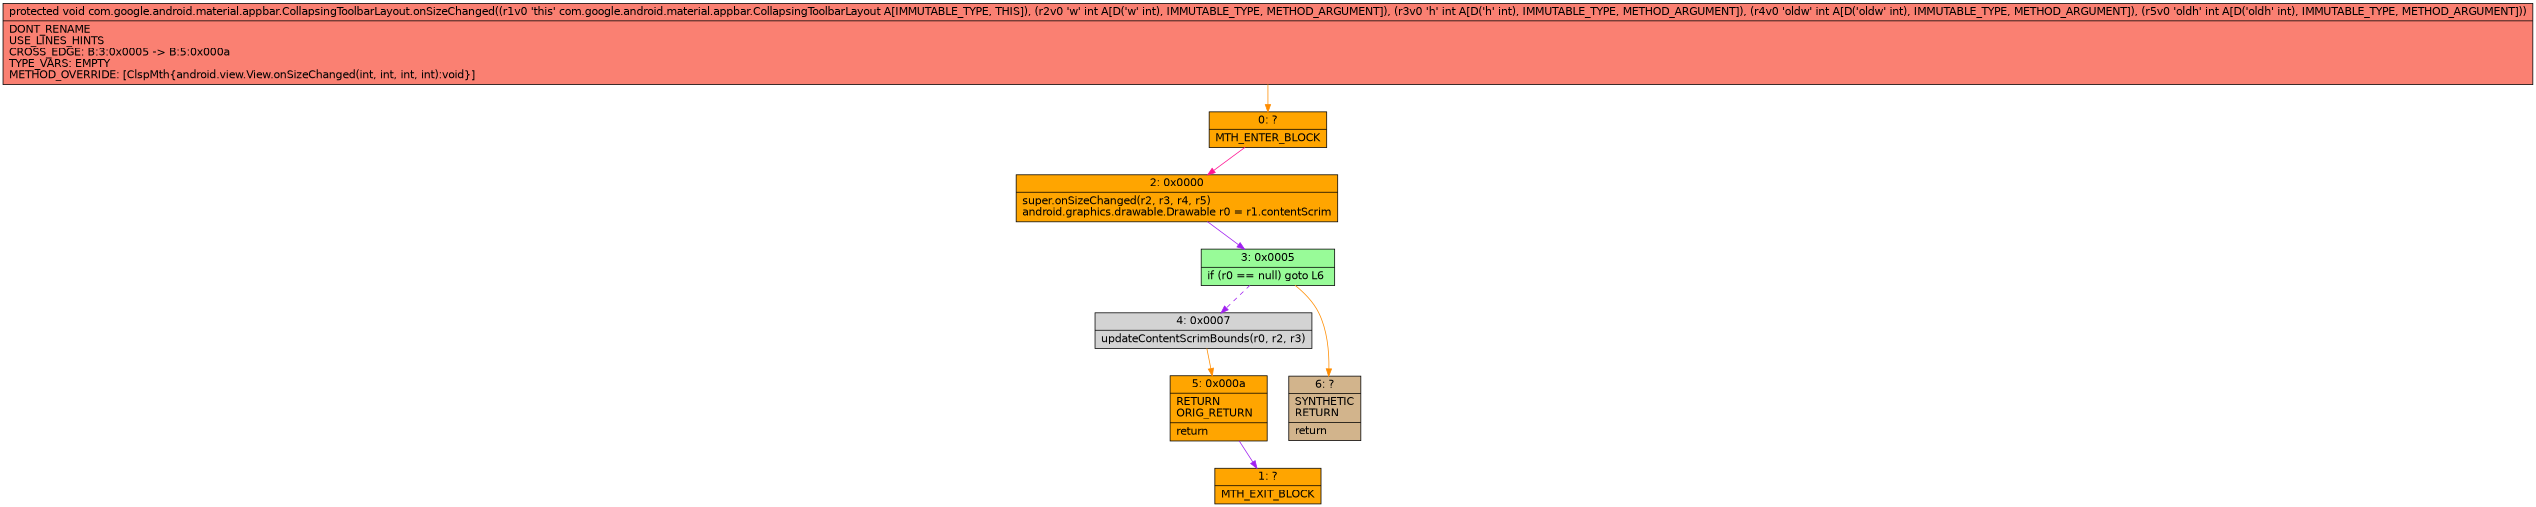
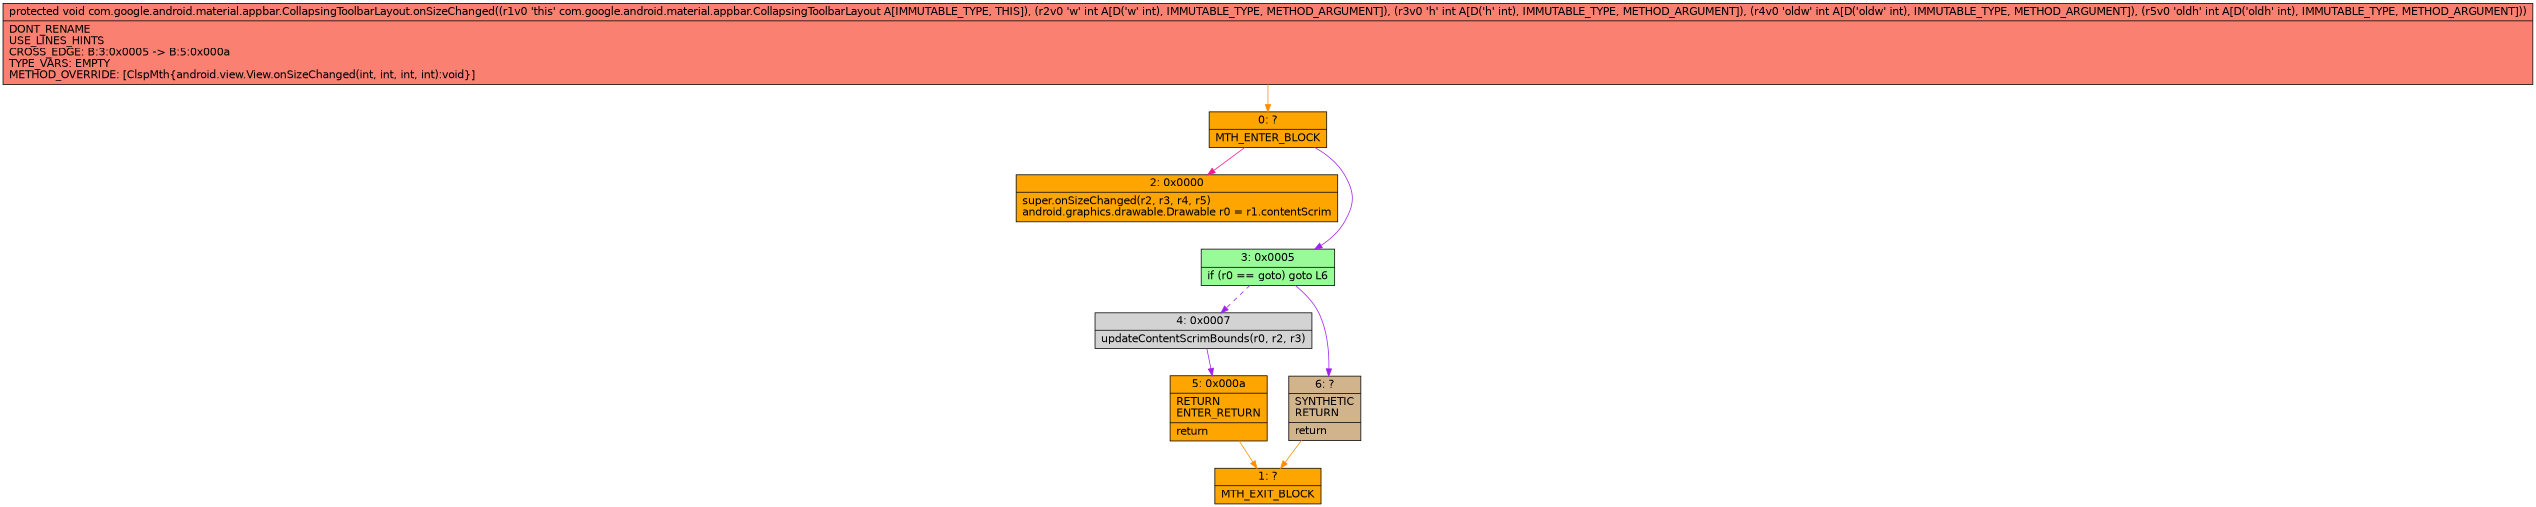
edge "2: 0x0000" -> "3: 0x0005": now "0: ?" -> "3: 0x0005"
node "3: 0x0005": text "if (r0 == null) goto L6" -> "if (r0 == goto) goto L6"
edge "3: 0x0005" -> "6: ?": color darkorange -> purple
edge "4: 0x0007" -> "5: 0x000a": color darkorange -> purple
node "5: 0x000a": text "ORIG_RETURN" -> "ENTER_RETURN"
edge "5: 0x000a" -> "1: ?": color purple -> darkorange
edge "6: ?" -> "1: ?": added
